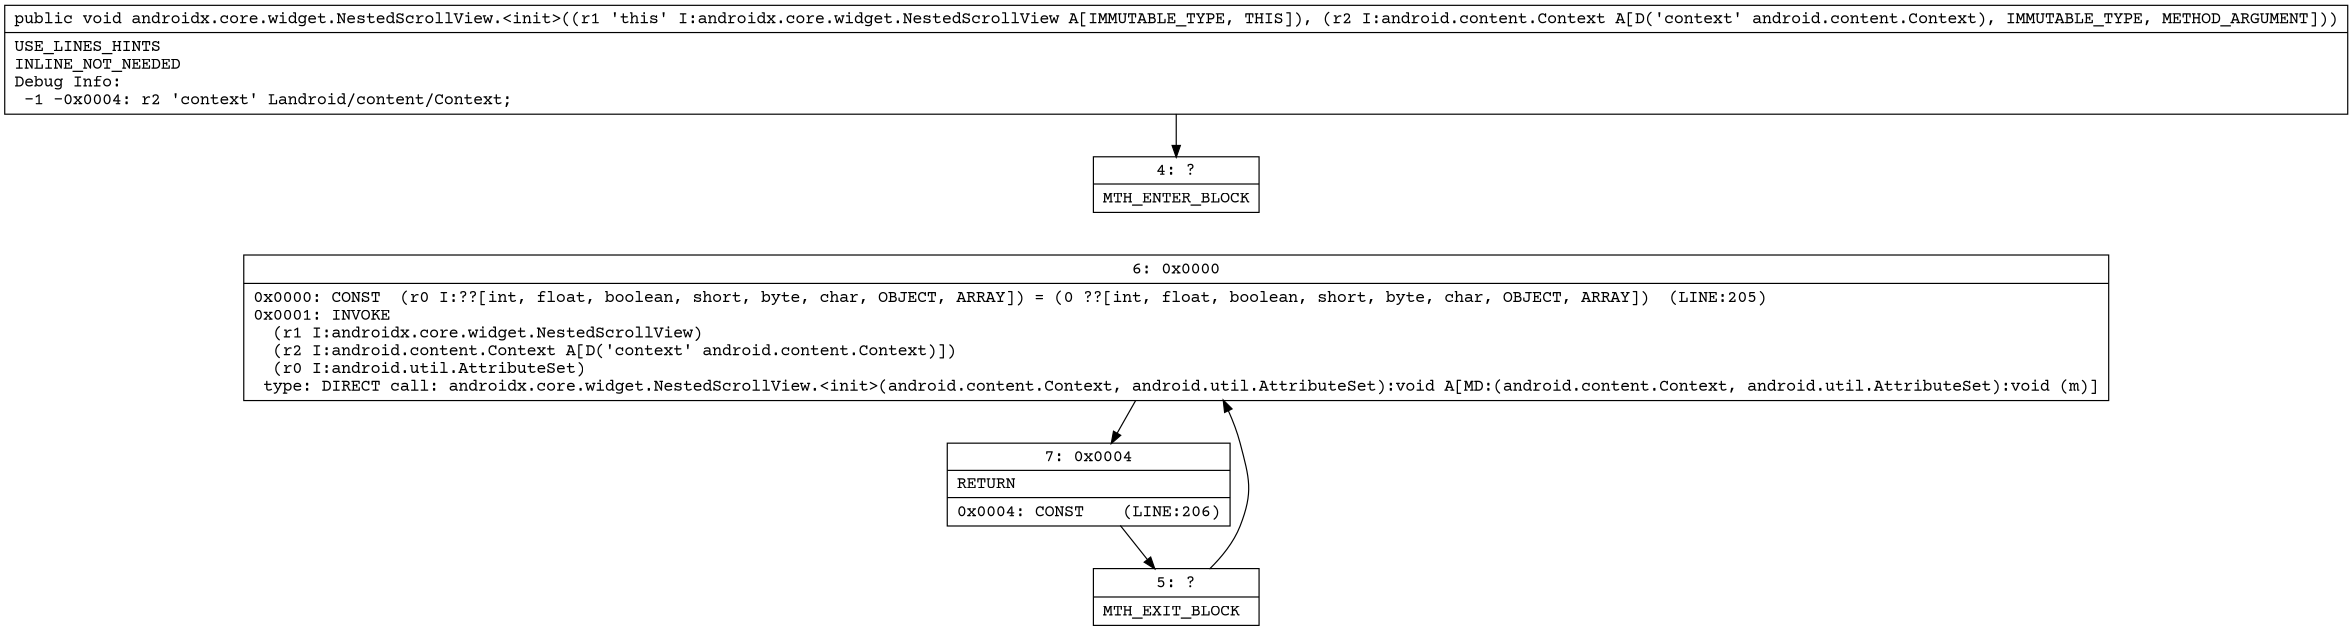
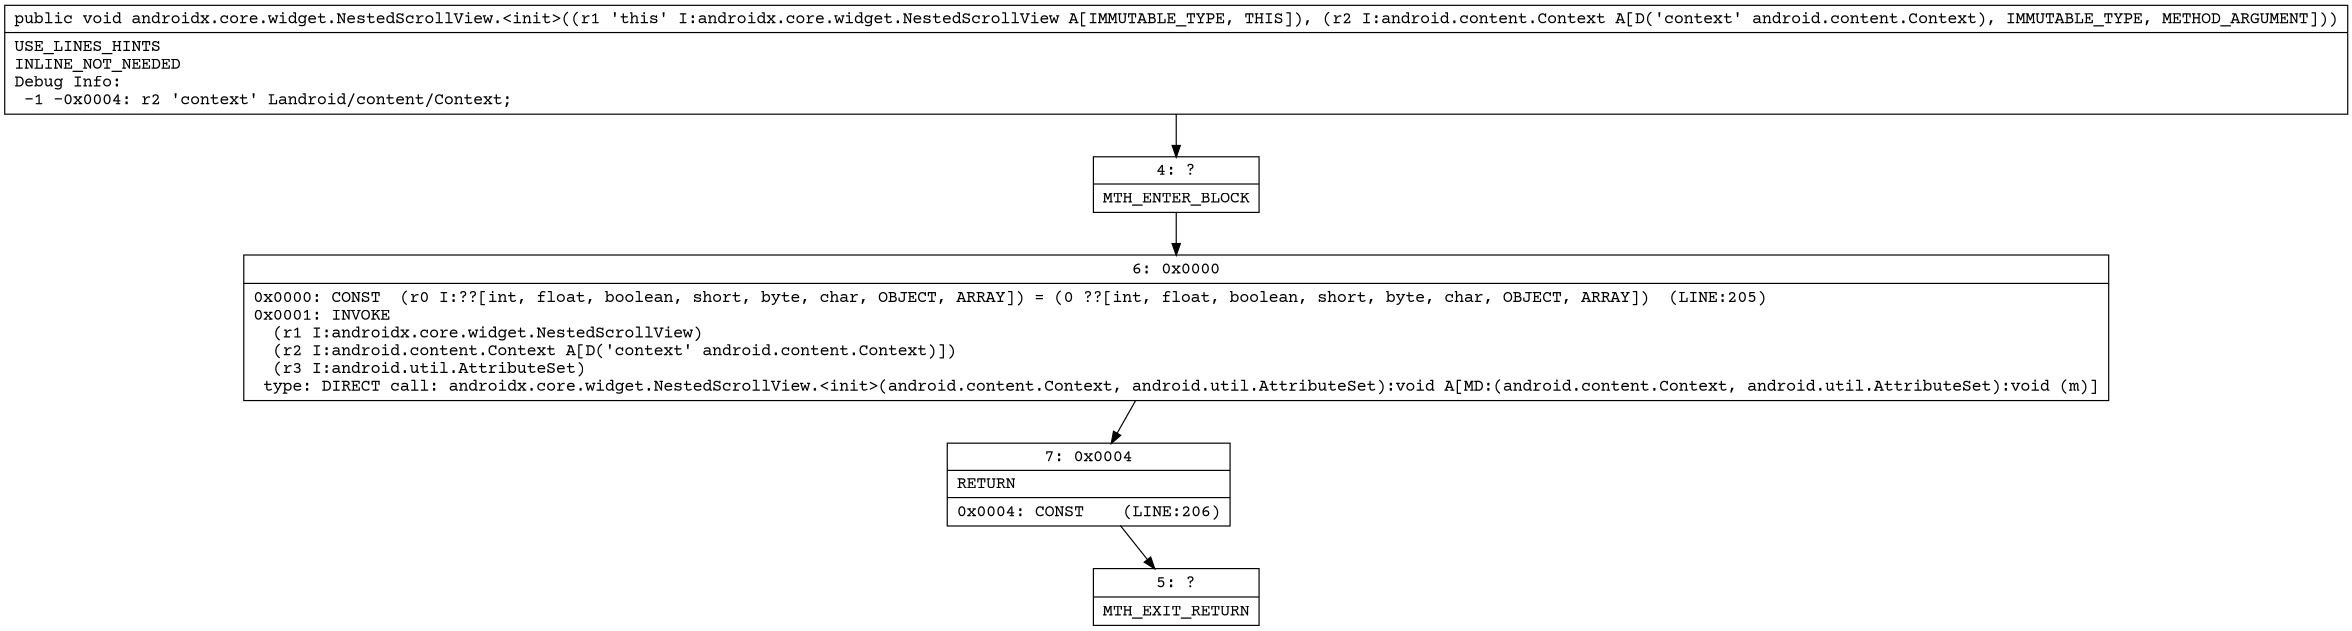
node "6: 0x0000": text "(r0 I:android.util.AttributeSet)" -> "(r3 I:android.util.AttributeSet)"
edge "5: ?" -> "6: 0x0000": now "4: ?" -> "6: 0x0000"
node "5: ?": text "MTH_EXIT_BLOCK" -> "MTH_EXIT_RETURN"
